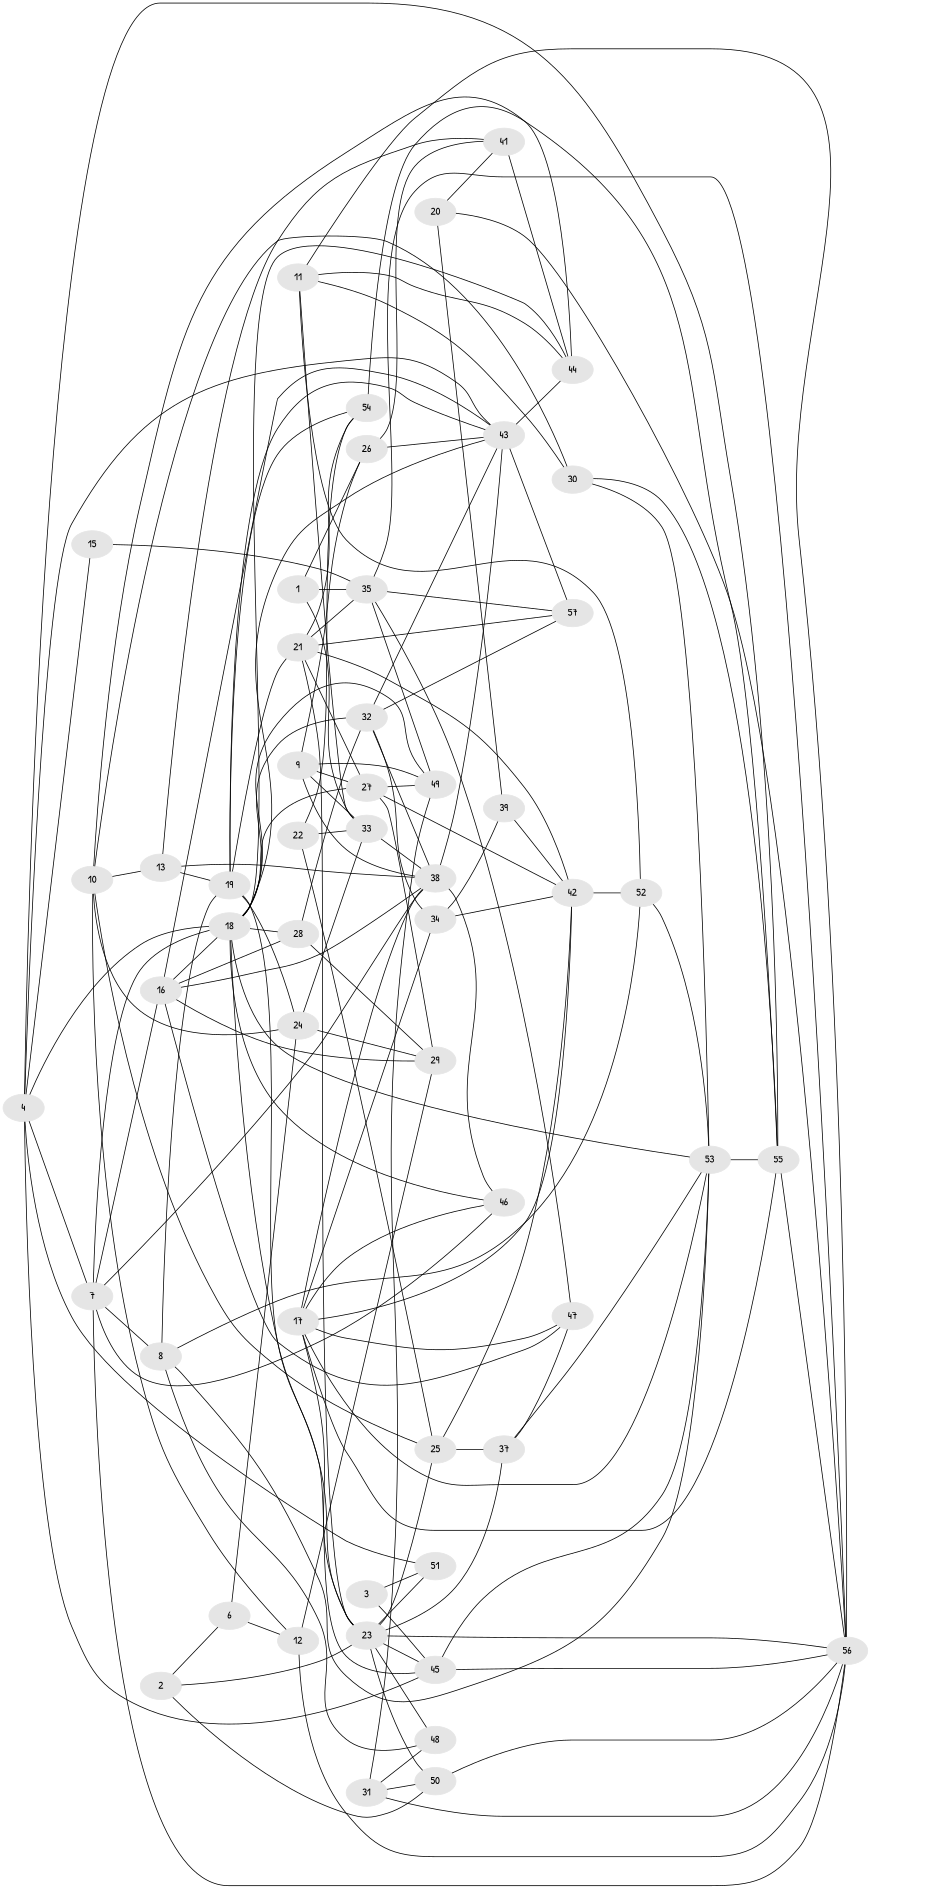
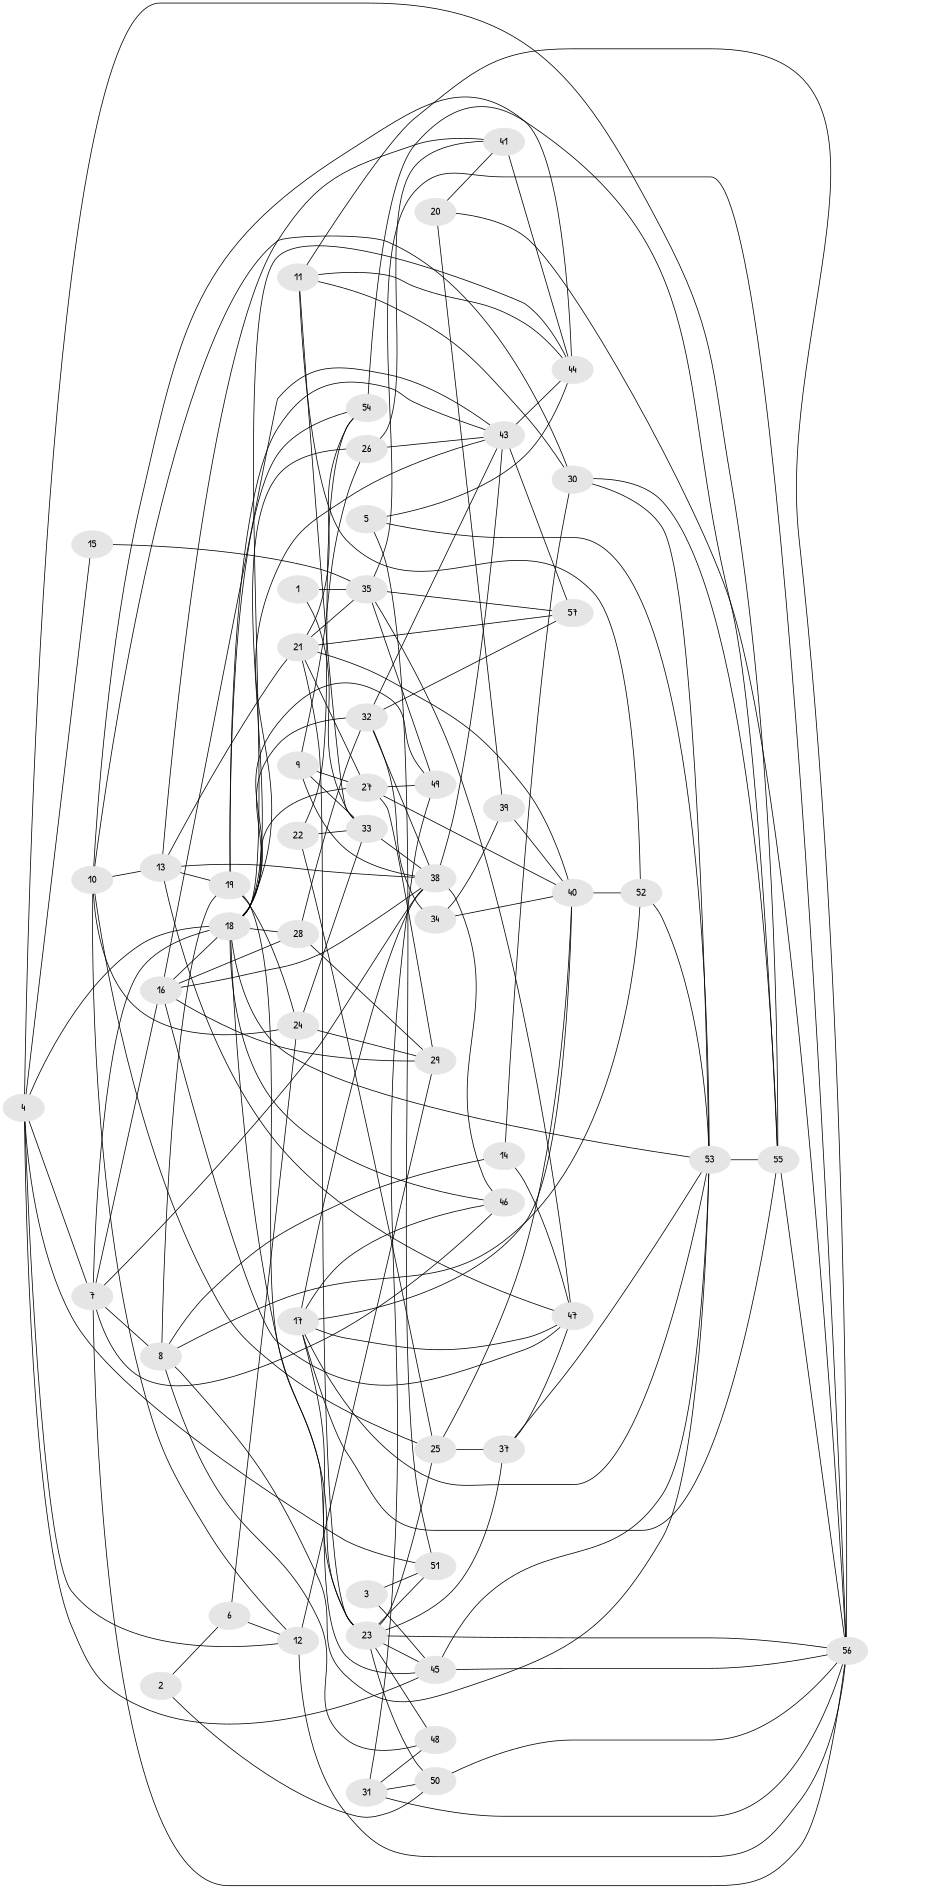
edge "26" -- "1": now "26" -- "18"
node "5": added
edge "43" -- "4": now "12" -- "4"
edge "21" -- "19": now "21" -- "13"
edge "9" -- "49": removed
node "42": label "42" -> "40"
edge "34" -- "17": removed
node "14": added
edge "13" -- "47": added
edge "23" -- "2": removed
